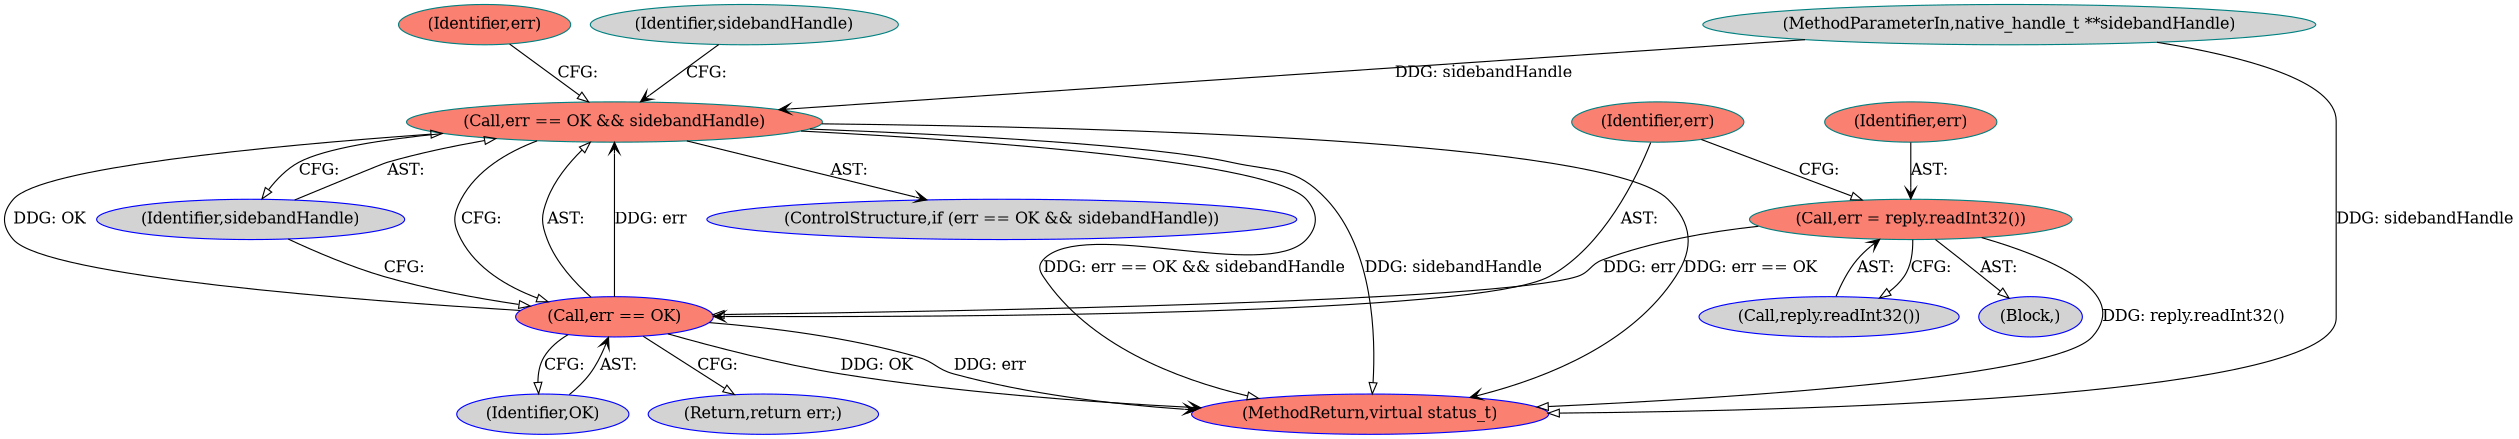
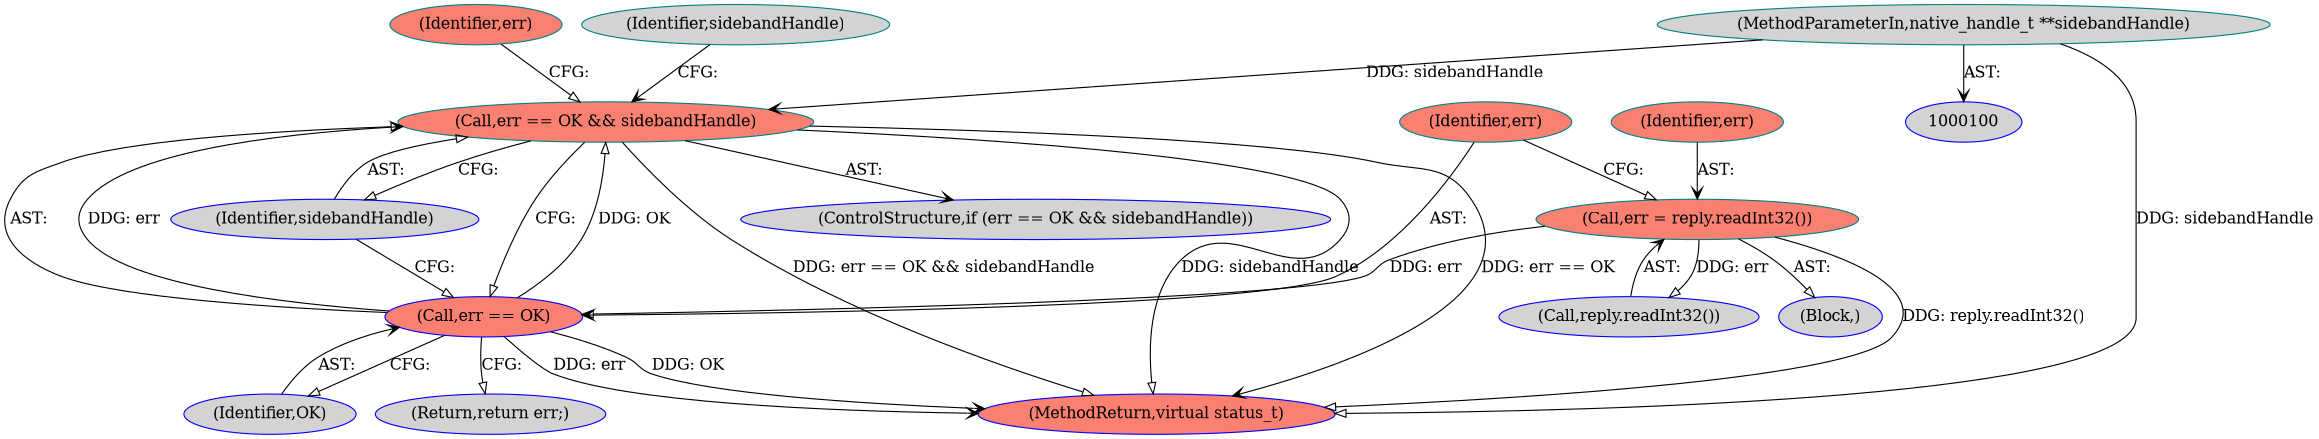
node "1000100": added
edge "(Call,err = reply.readInt32())" -> "(Call,reply.readInt32())": label "CFG: " -> "DDG: err"
